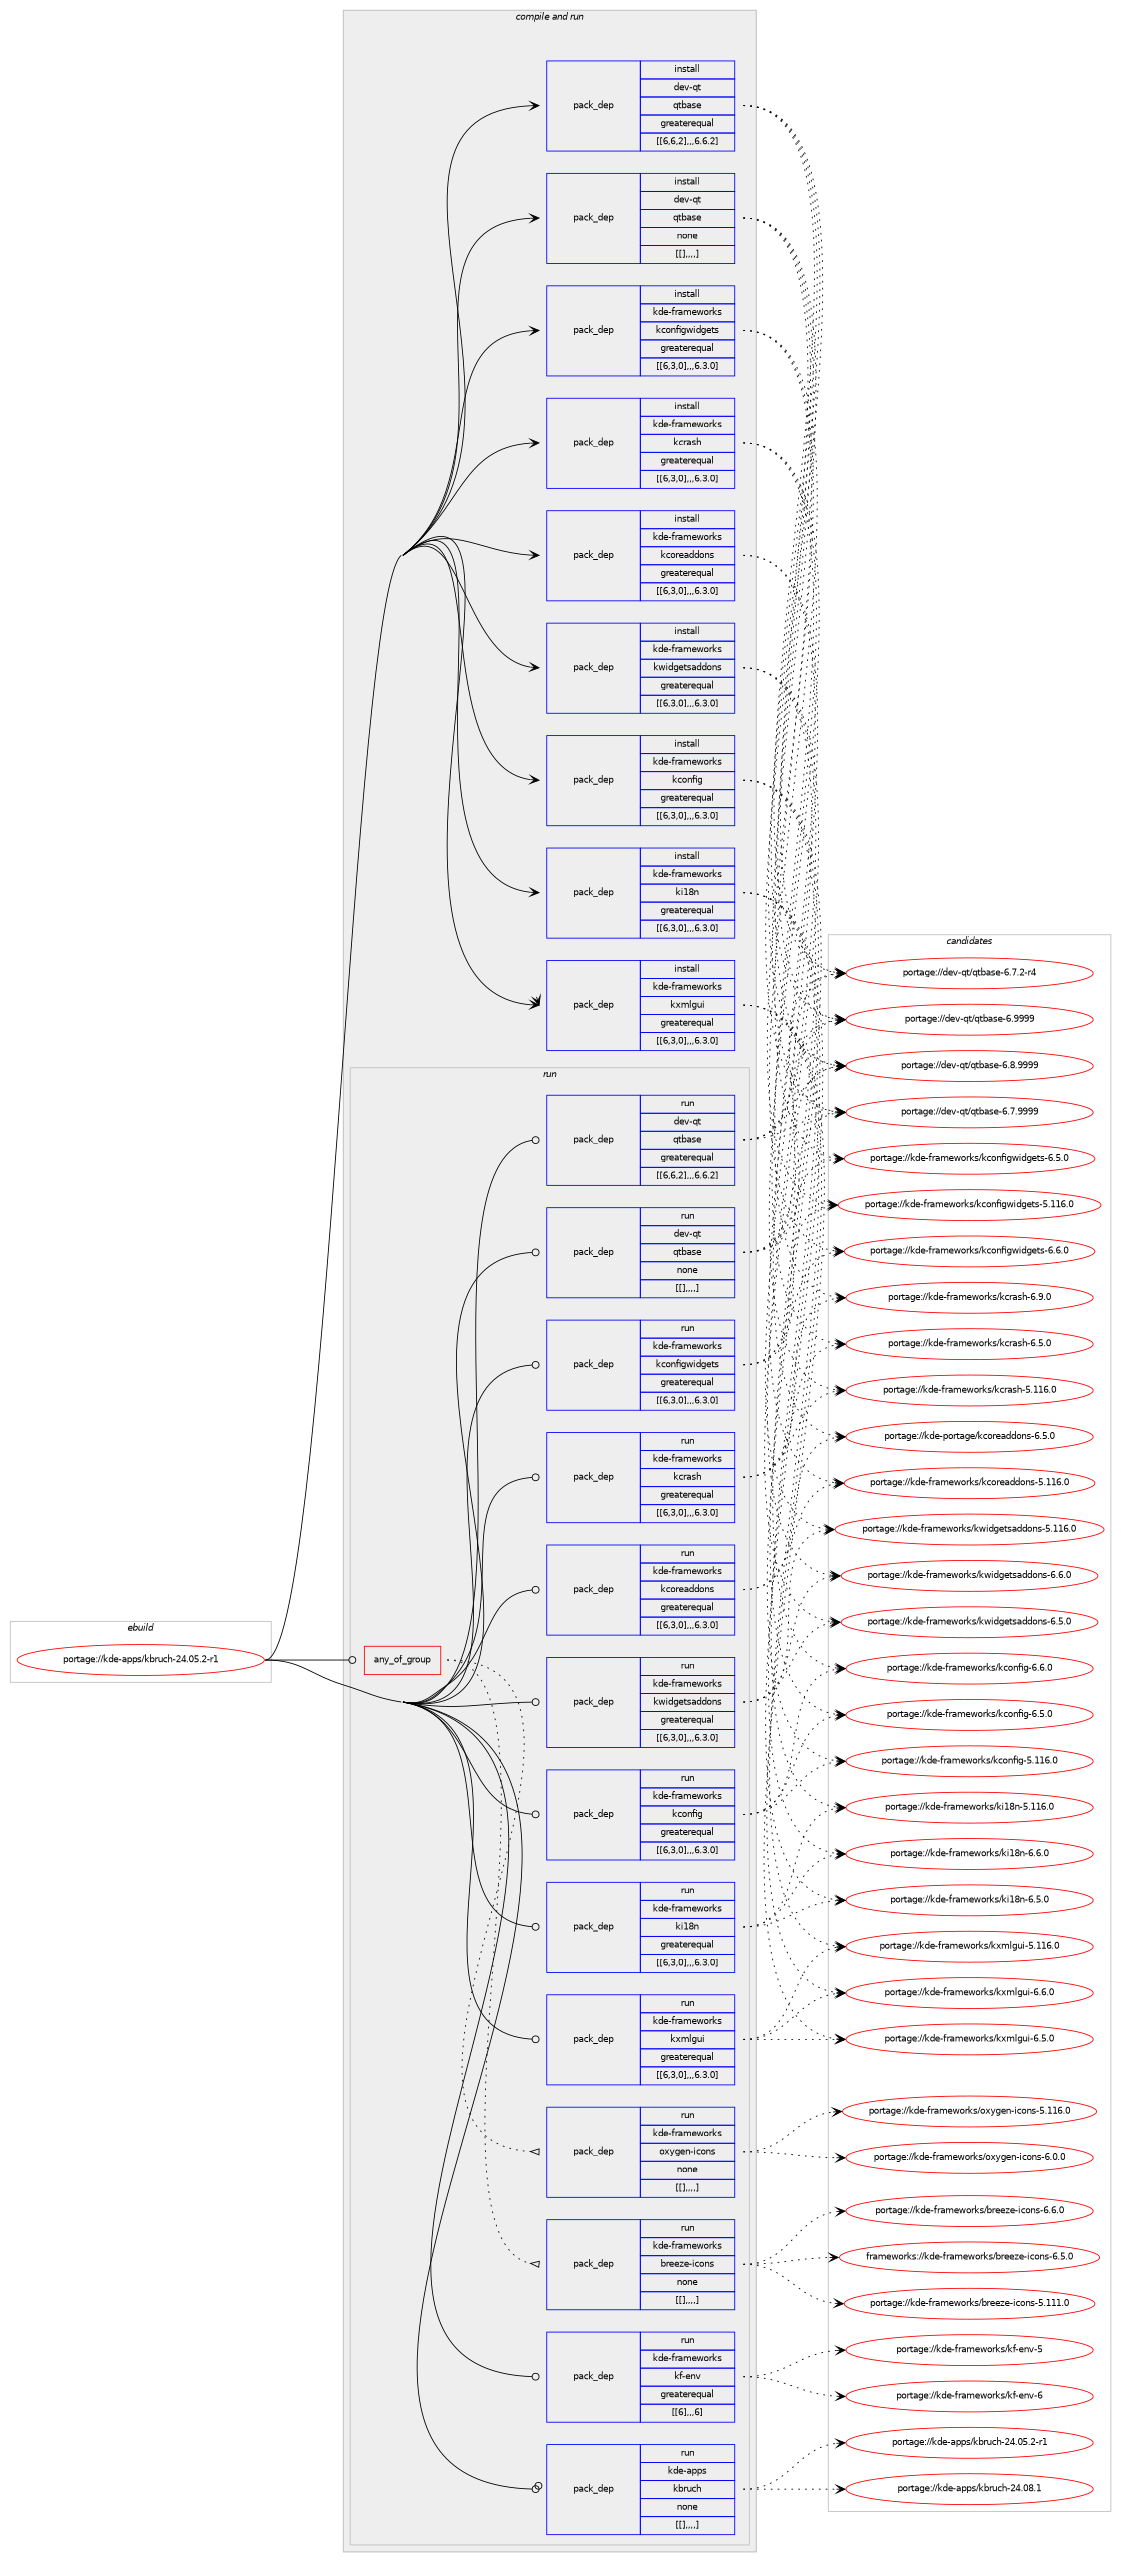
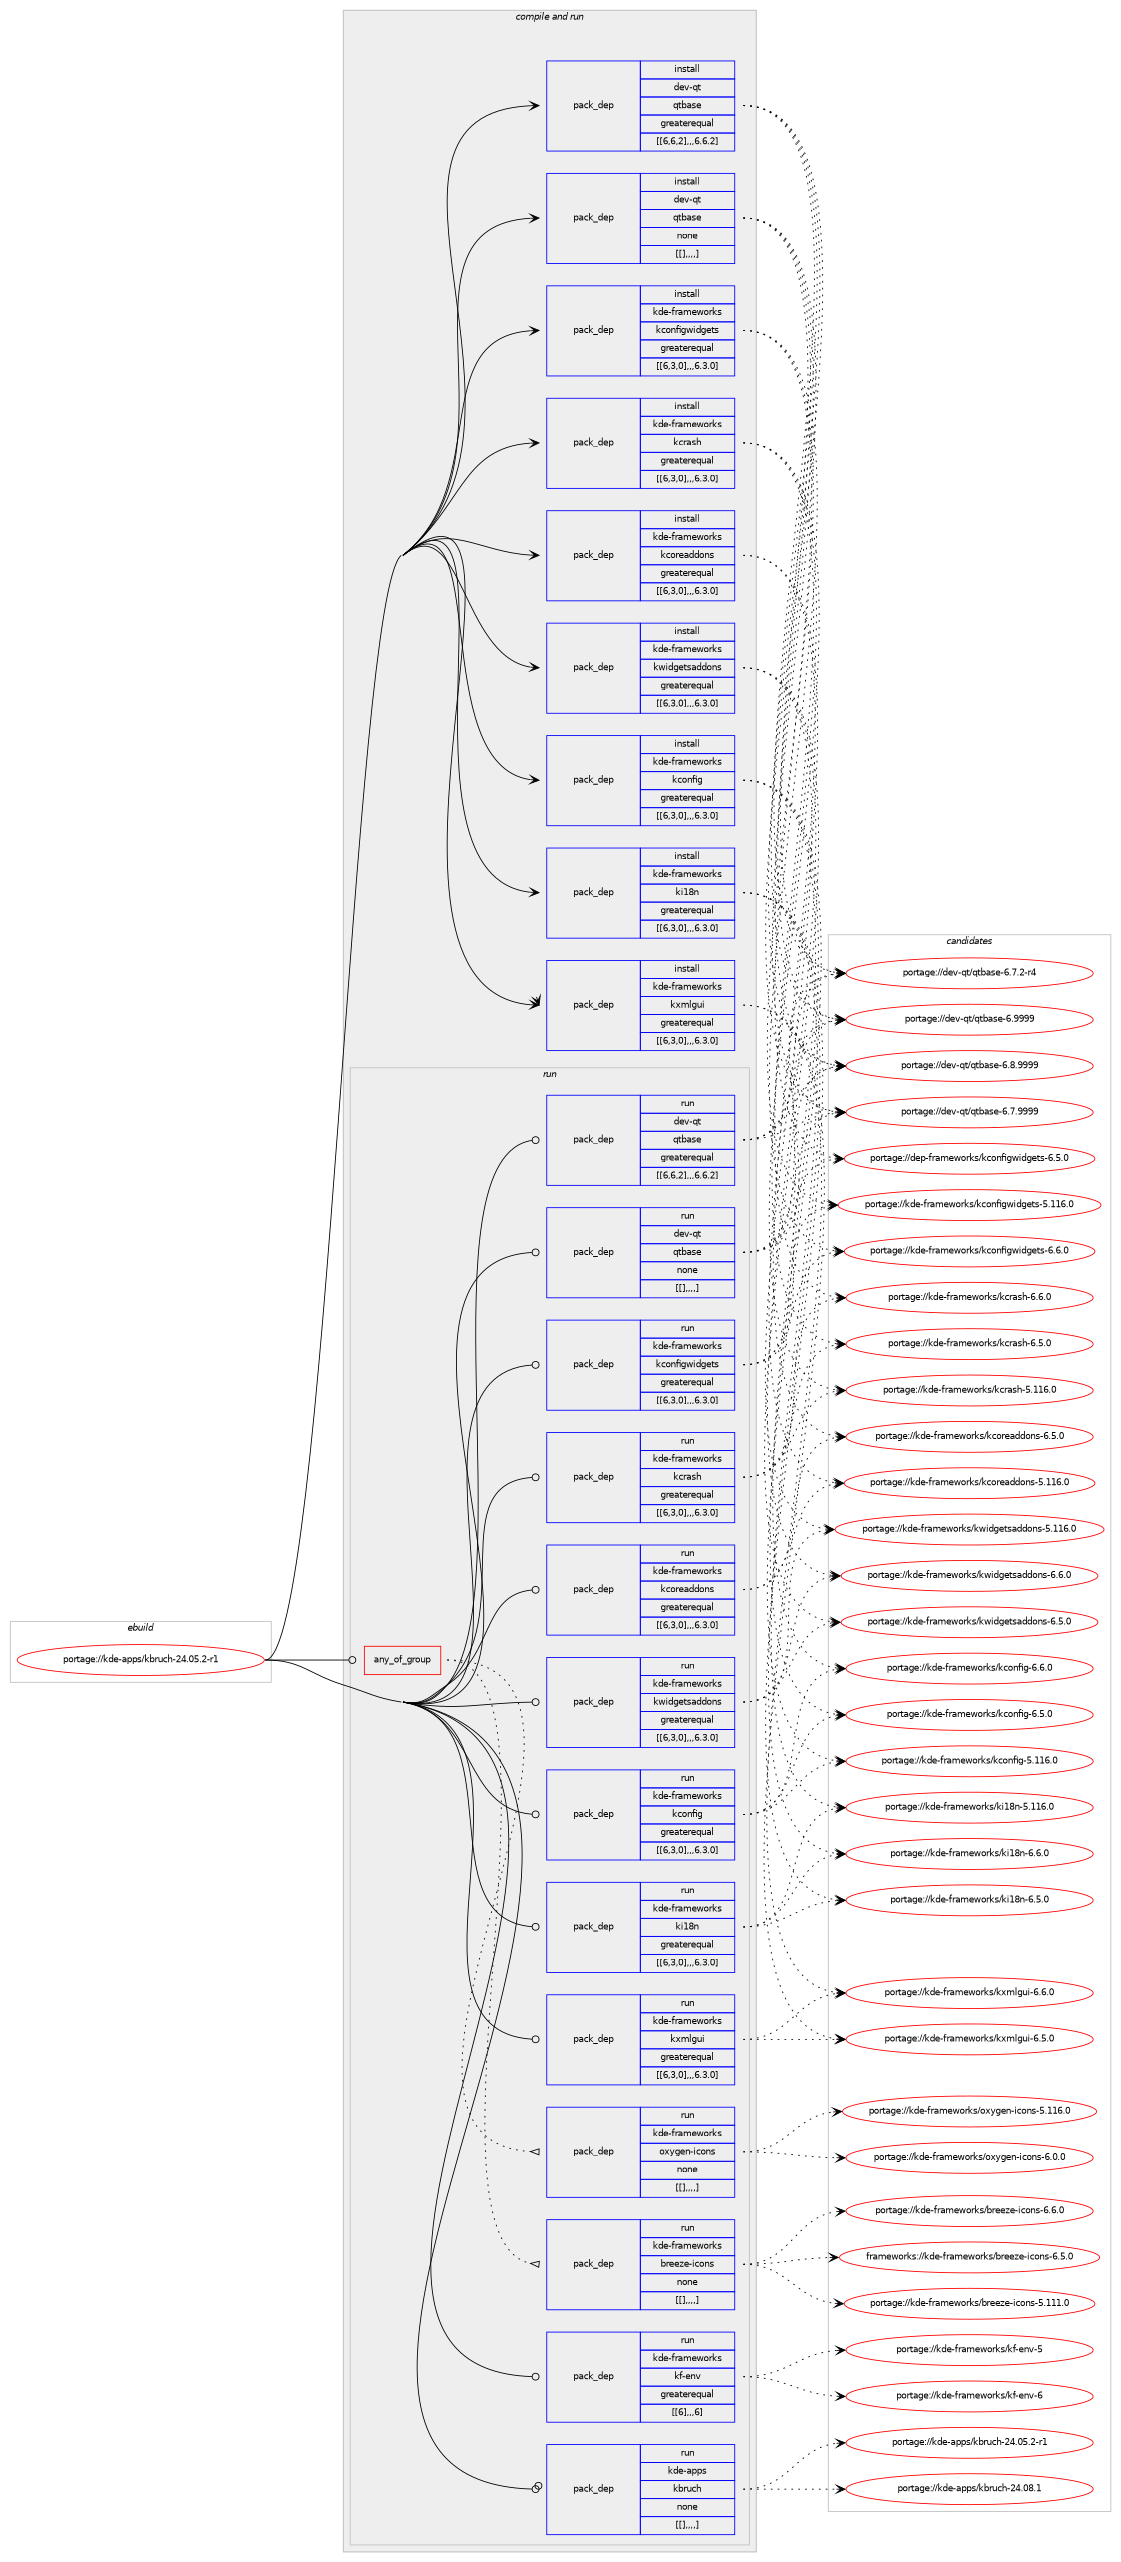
node "portage://kde-frameworks/kconfigwidgets-6.5.0": label "portage://kde-frameworks/kconfigwidgets-6.5.0" -> "portage://dep-frameworks/kconfigwidgets-6.5.0"
node "portage://kde-frameworks/kcrash-6.9.0": label "portage://kde-frameworks/kcrash-6.9.0" -> "portage://kde-frameworks/kcrash-6.6.0"
node "portage://kde-portage/kcoreaddons-6.5.0": label "portage://kde-portage/kcoreaddons-6.5.0" -> "portage://kde-frameworks/kcoreaddons-6.5.0"
node "portage://kde-frameworks/kxmlgui-5.116.0": removed
